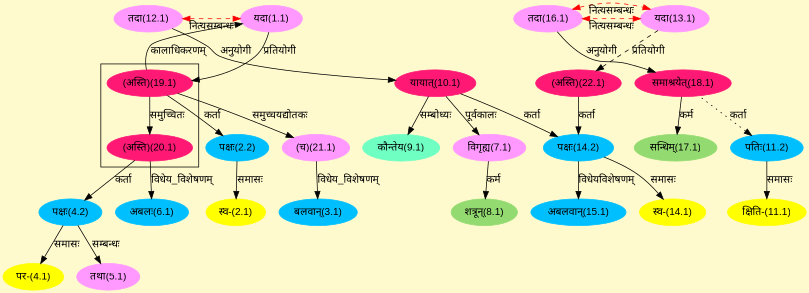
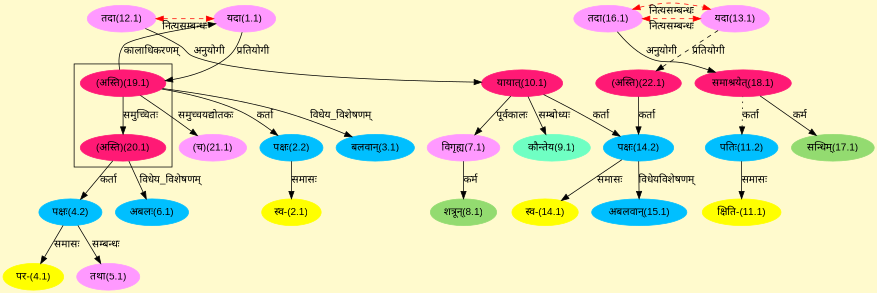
edge "(च)(21.1)" -> "बलवान्(3.1)": now "(अस्ति)(19.1)" -> "बलवान्(3.1)"
